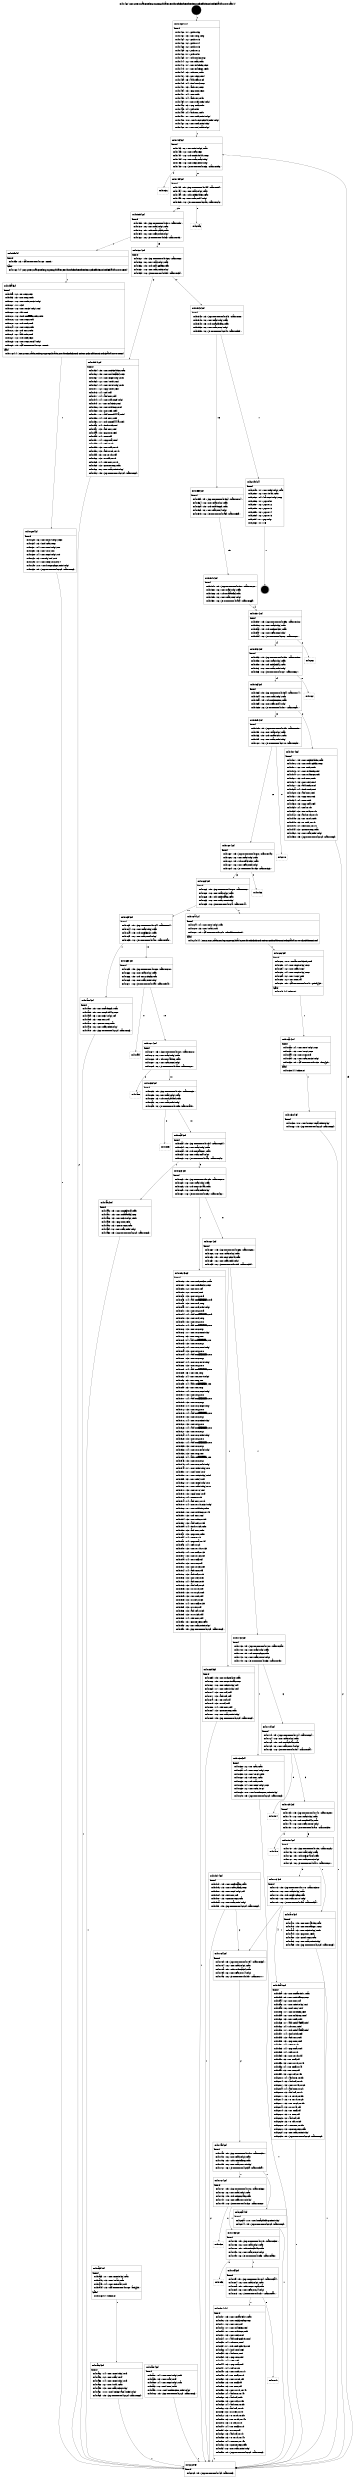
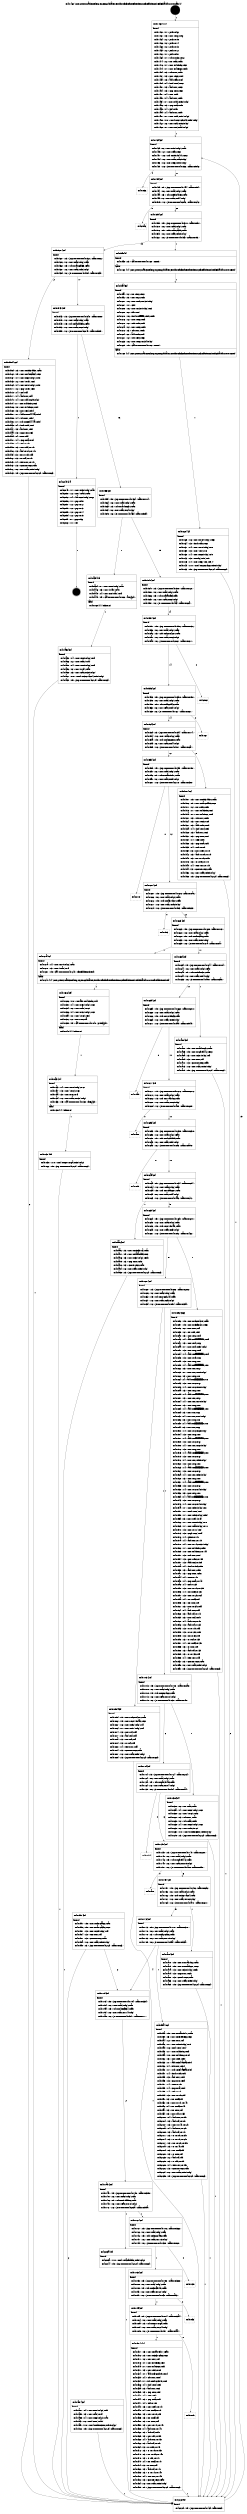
edge "0x40155f [28]" -> "0x401a3f [19]": added, label "1"
